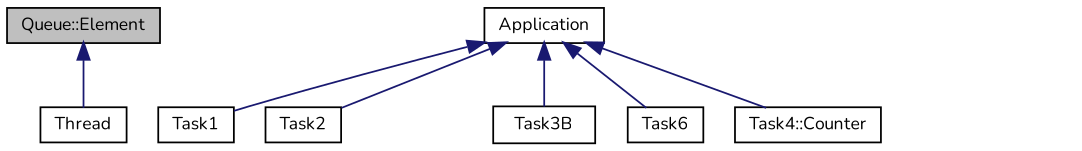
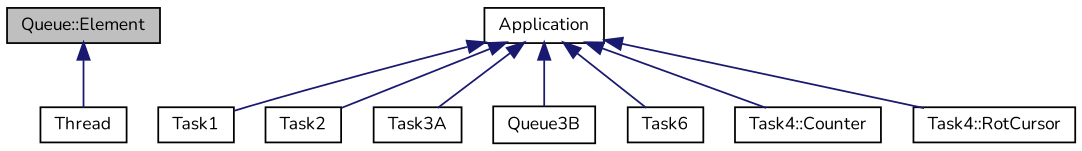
node "Task3A": added
node "Task3B": label "Task3B" -> "Queue3B"
node "Task4::RotCursor": added
